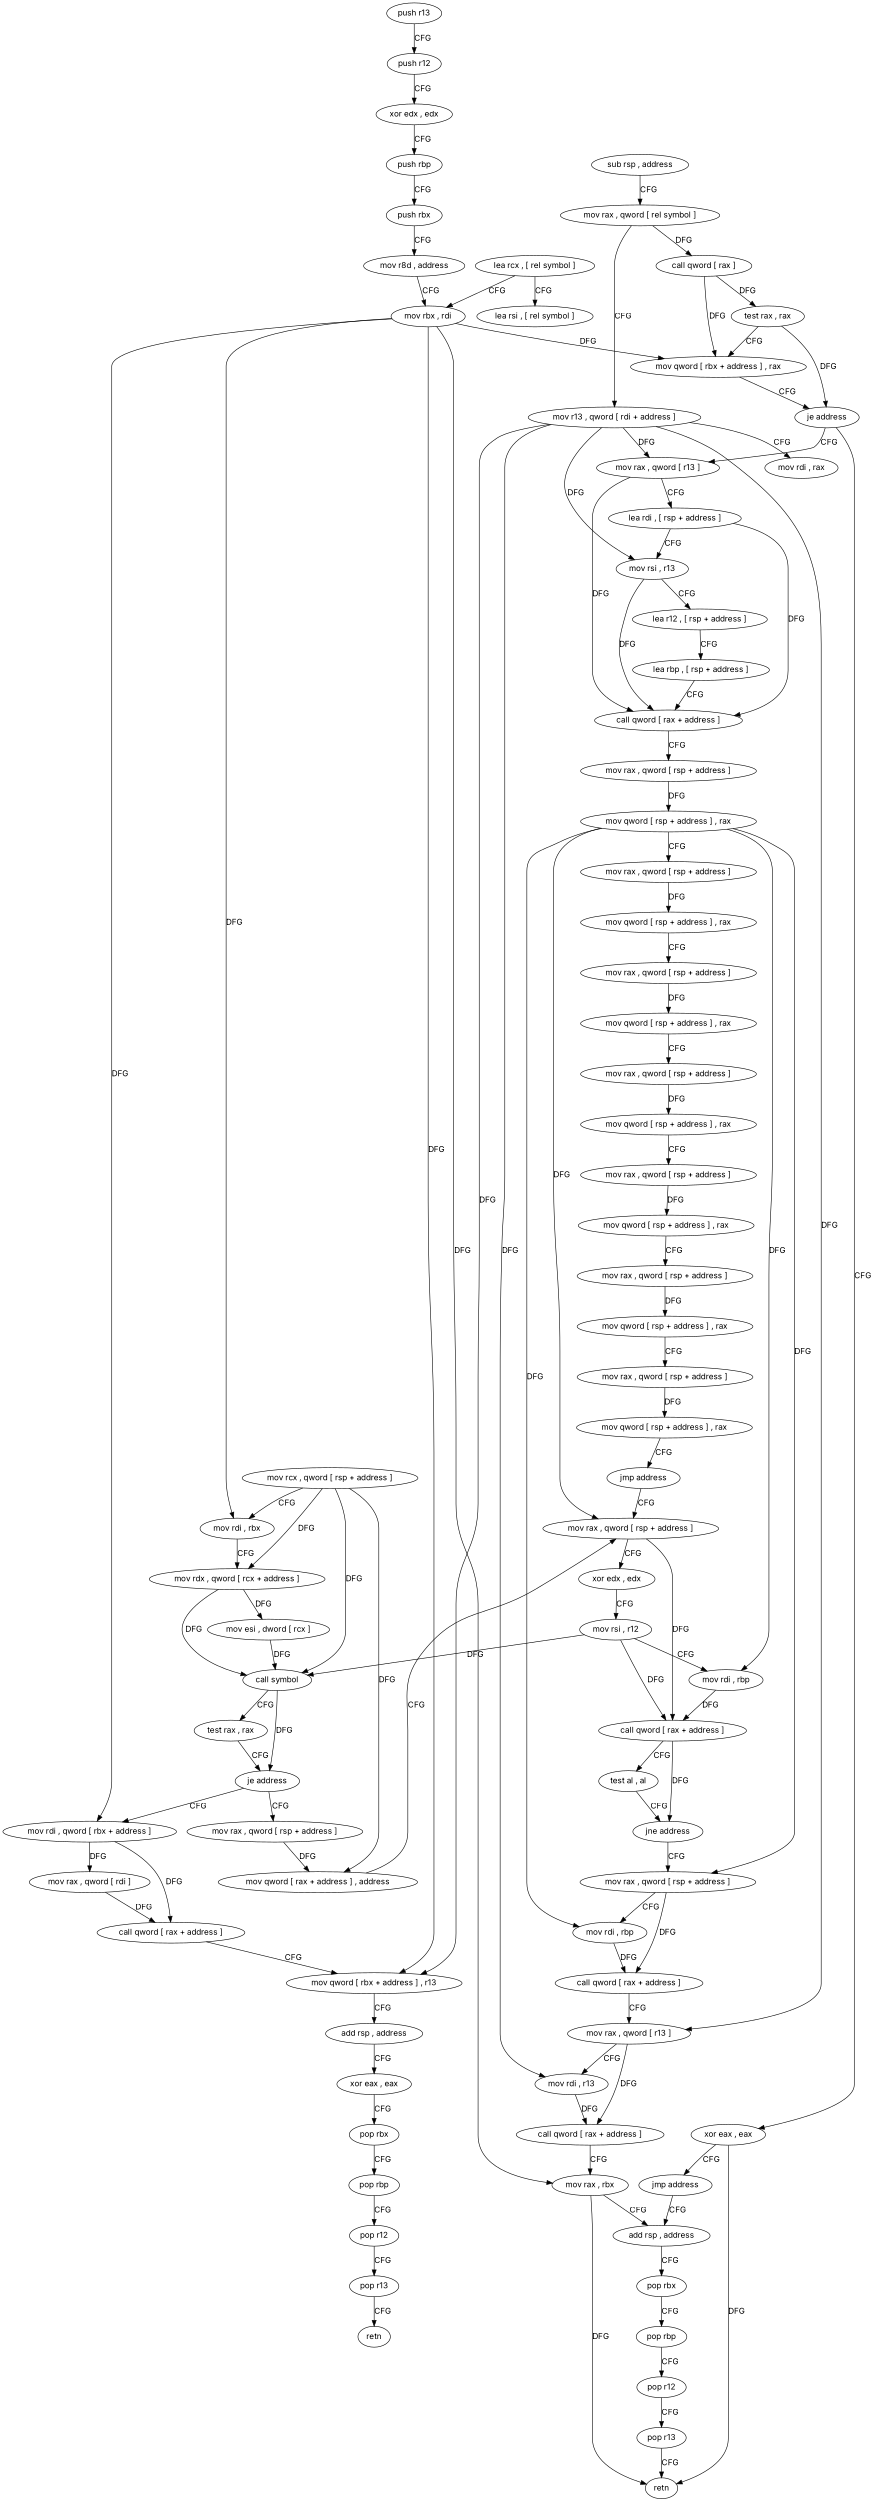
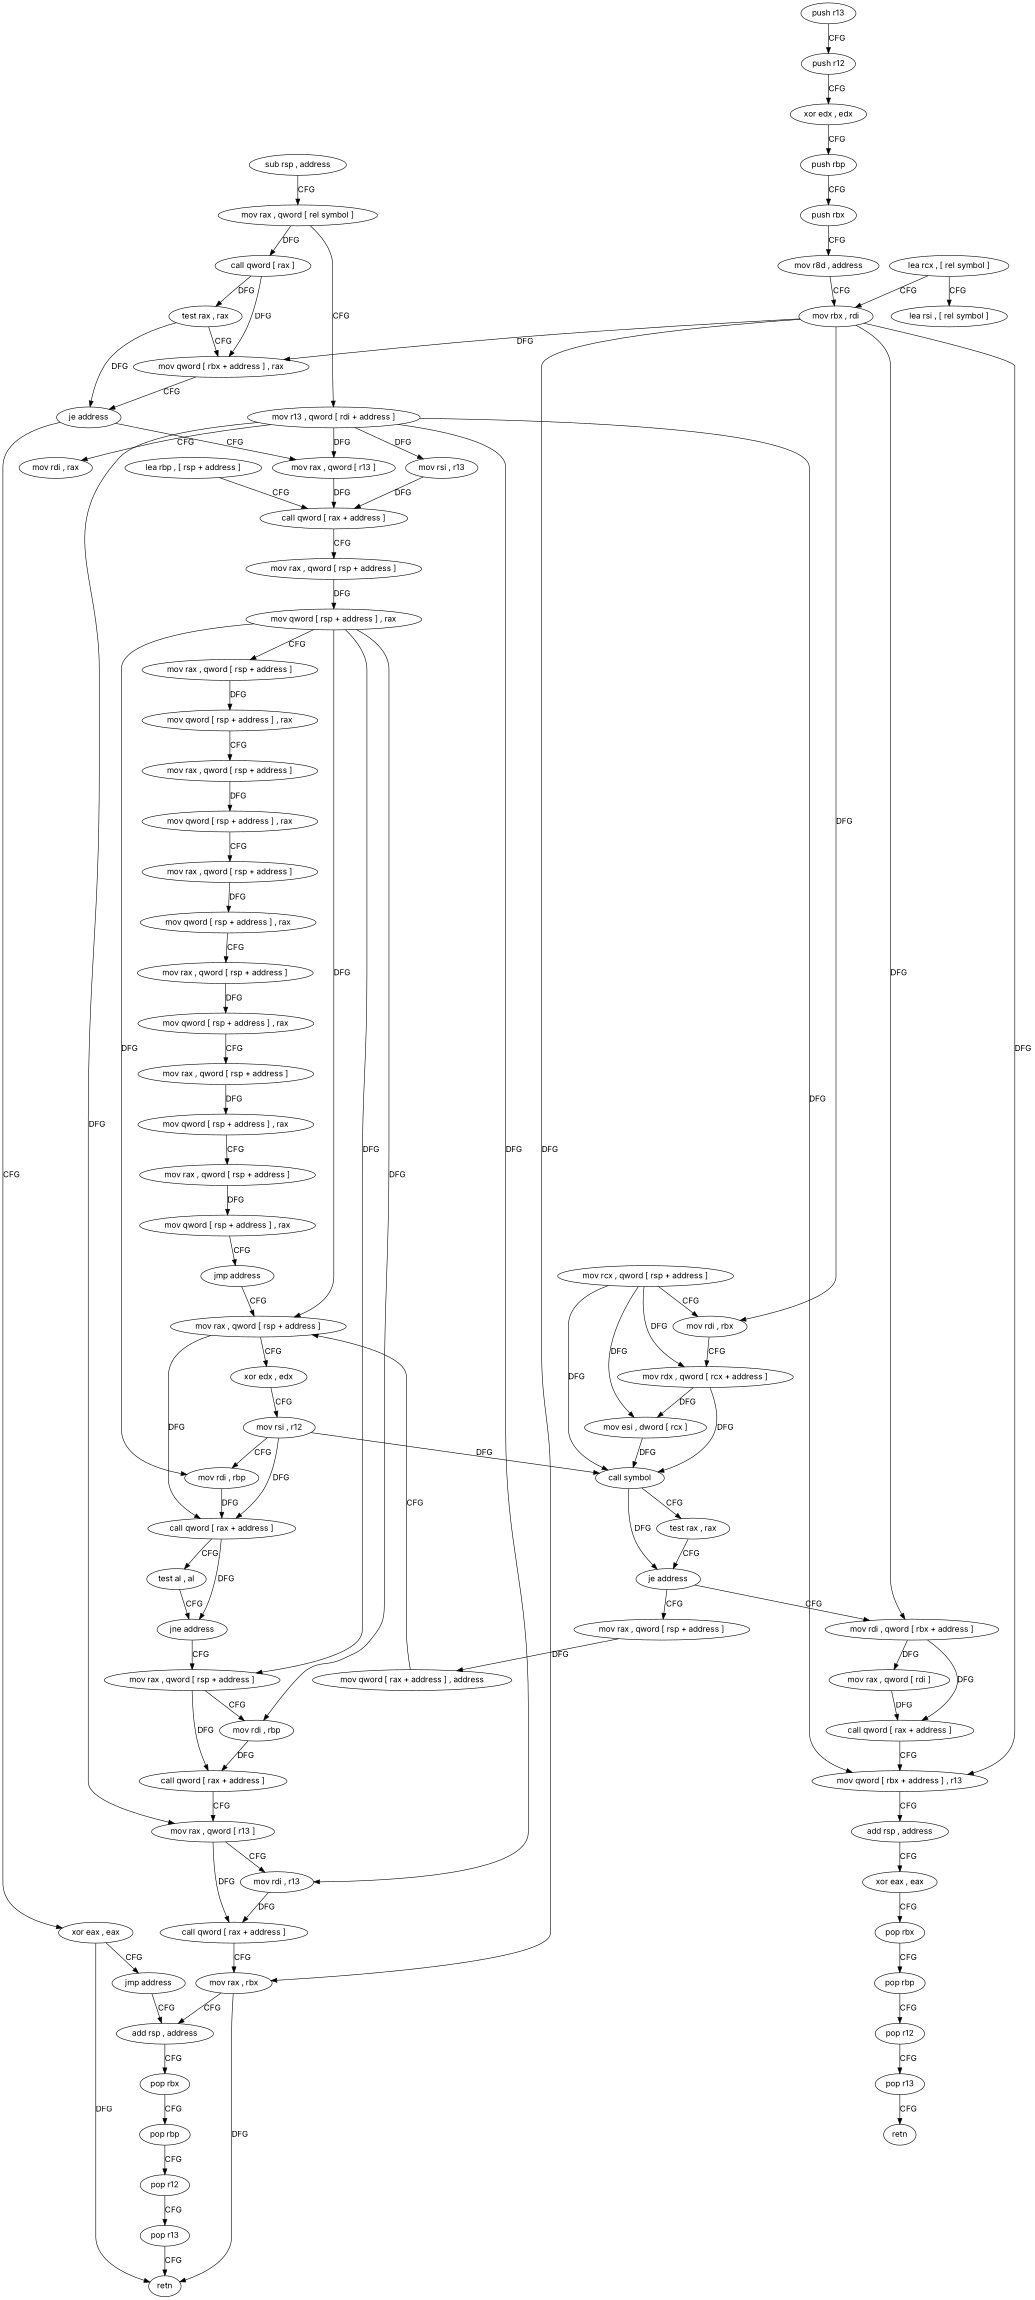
node "lea rdi , [ rsp + address ]": removed
node "lea r12 , [ rsp + address ]": removed
edge "mov rcx , qword [ rsp + address ]" -> "mov qword [ rax + address ] , address": now "mov rcx , qword [ rsp + address ]" -> "mov esi , dword [ rcx ]"
